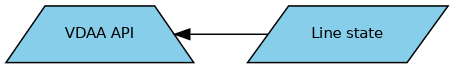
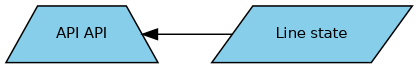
node "VDAA API": label "VDAA API" -> "API API"
